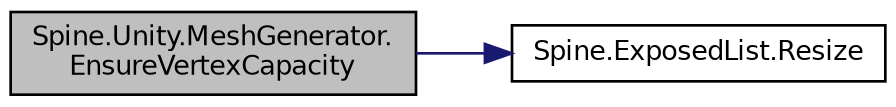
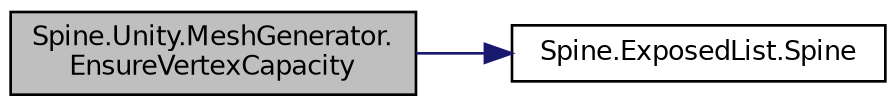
node "Spine.ExposedList.Resize": label "Spine.ExposedList.Resize" -> "Spine.ExposedList.Spine"
